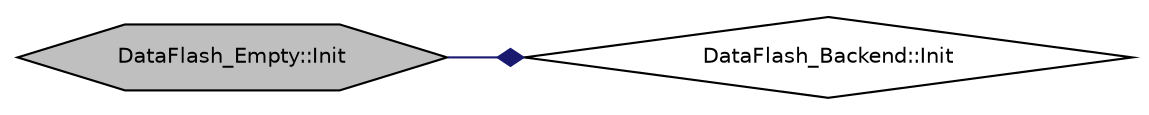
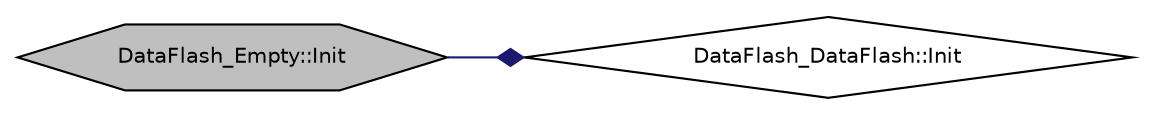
node "DataFlash_Backend::Init": label "DataFlash_Backend::Init" -> "DataFlash_DataFlash::Init"
